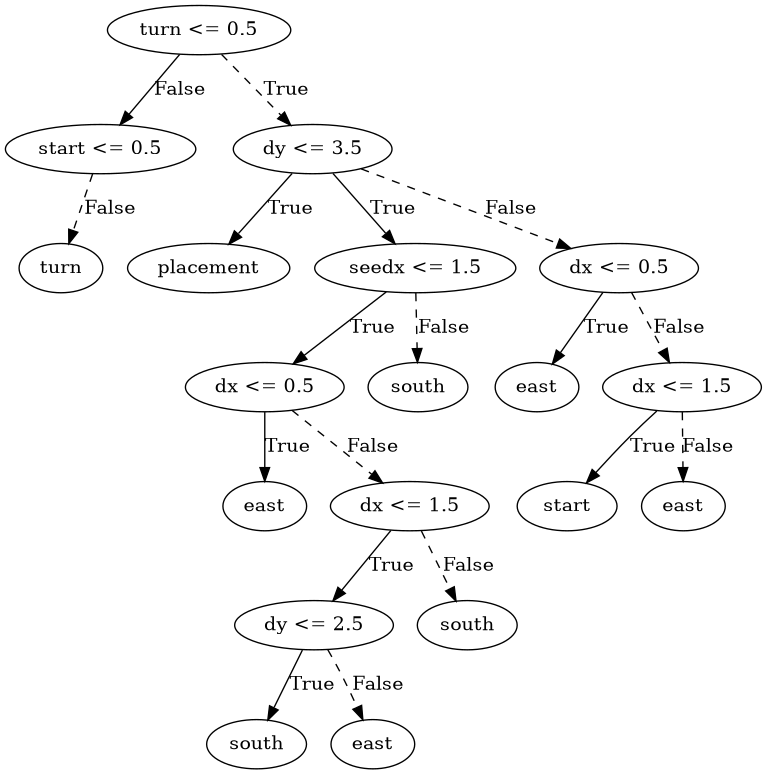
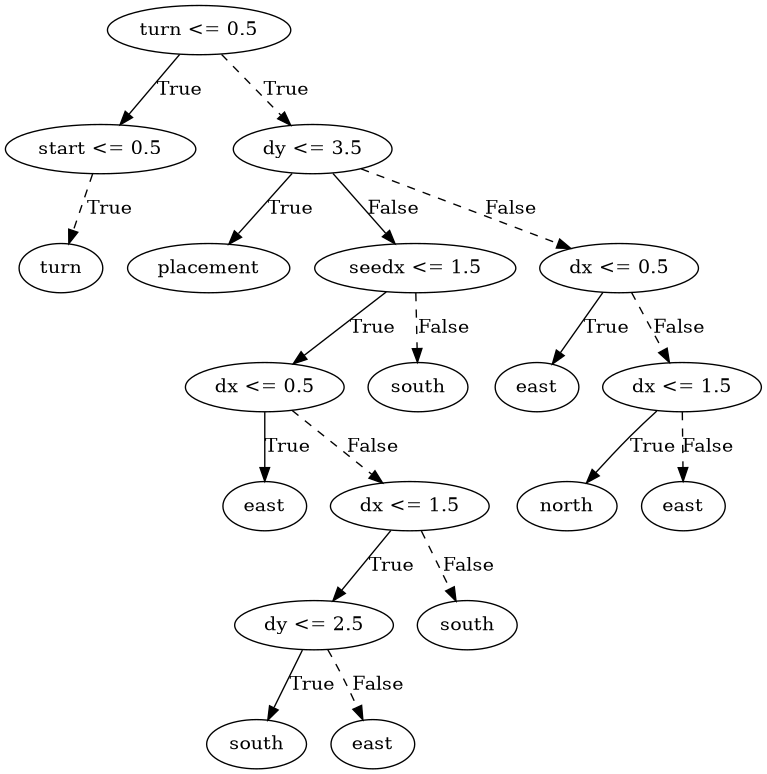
edge "turn <= 0.5" -> "start <= 0.5": label "False" -> "True"
edge "start <= 0.5" -> "turn": label "False" -> "True"
edge "dy <= 3.5" -> "seedx <= 1.5": label "True" -> "False"
node "start": label "start" -> "north"
